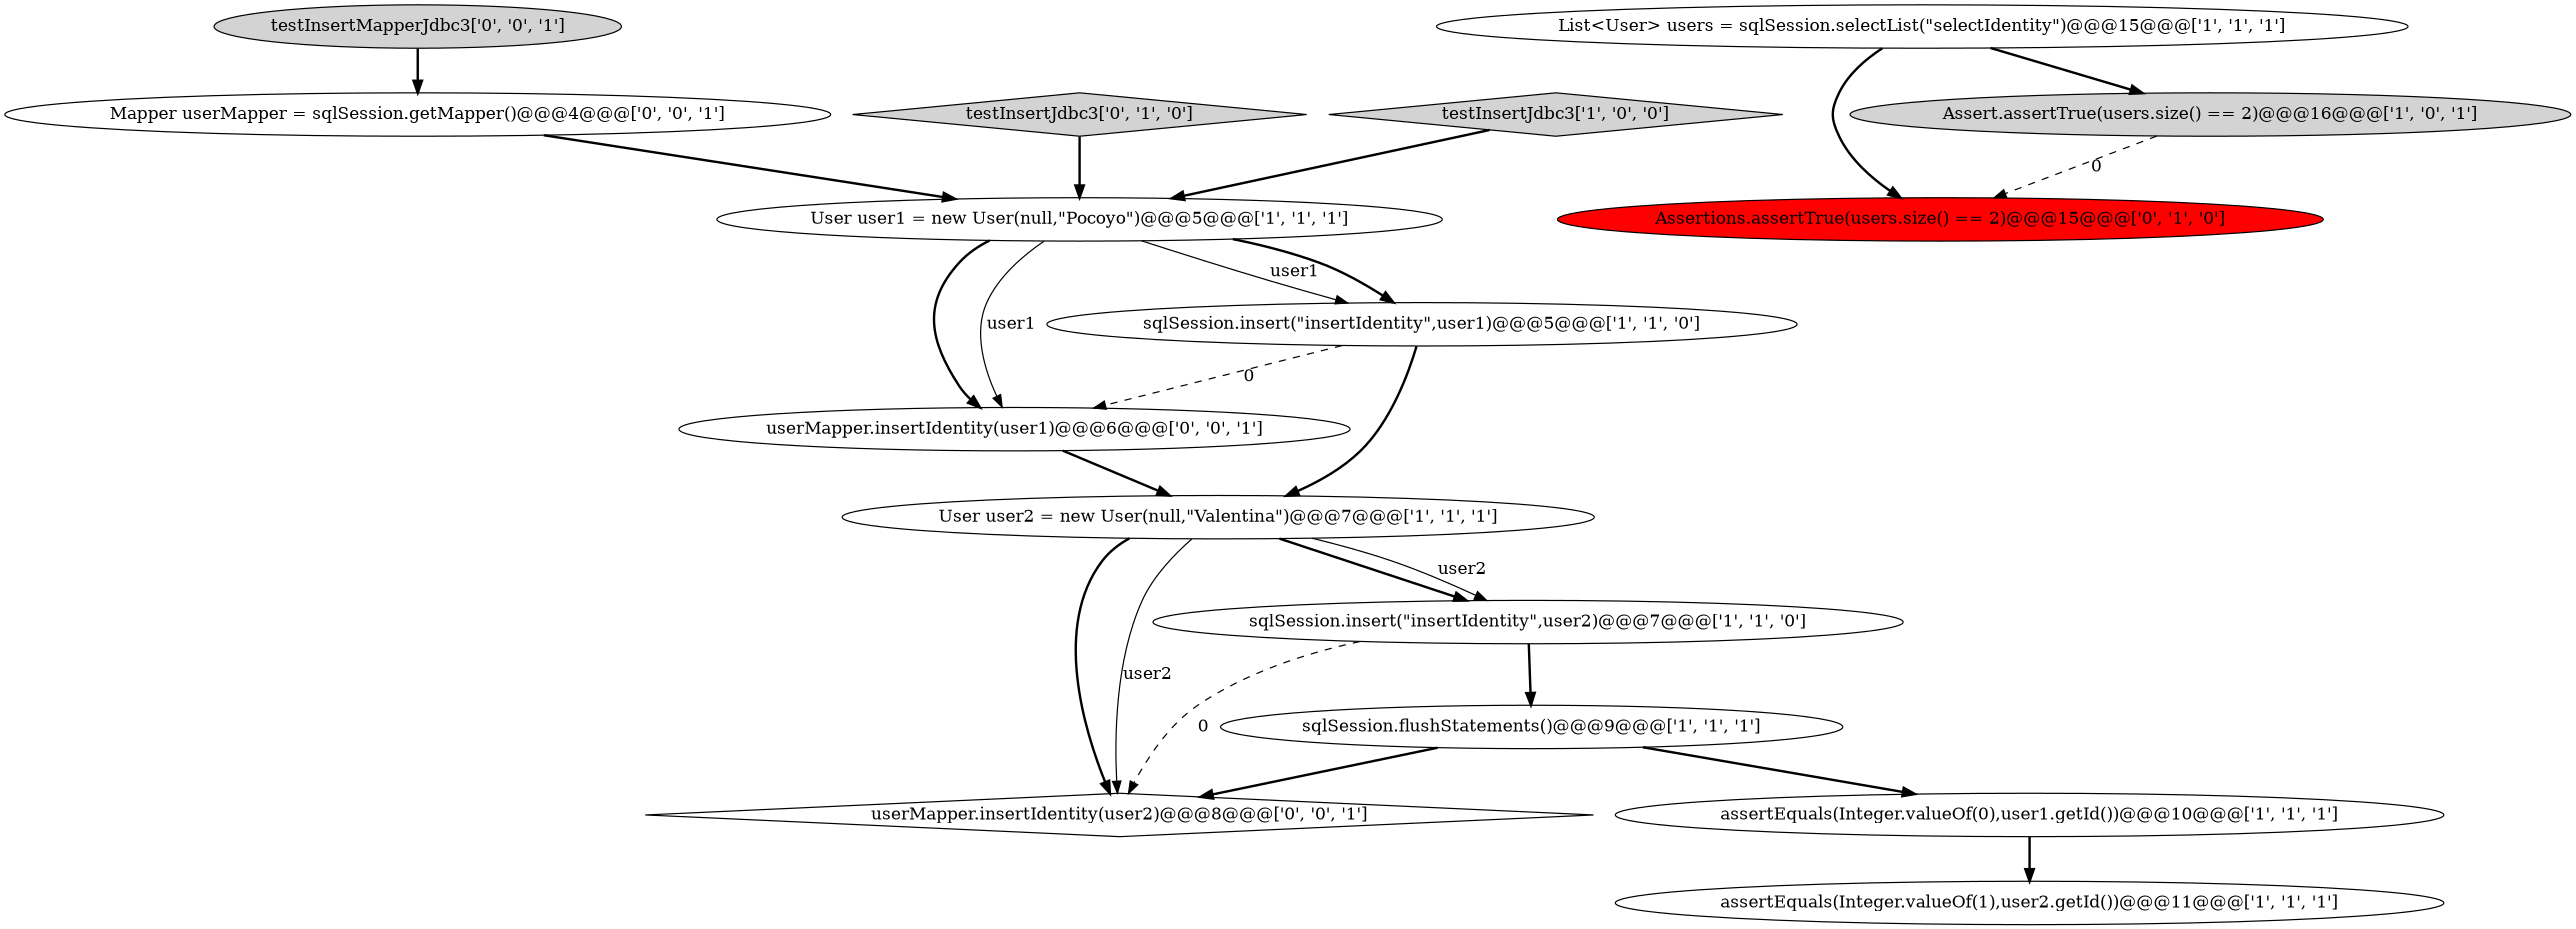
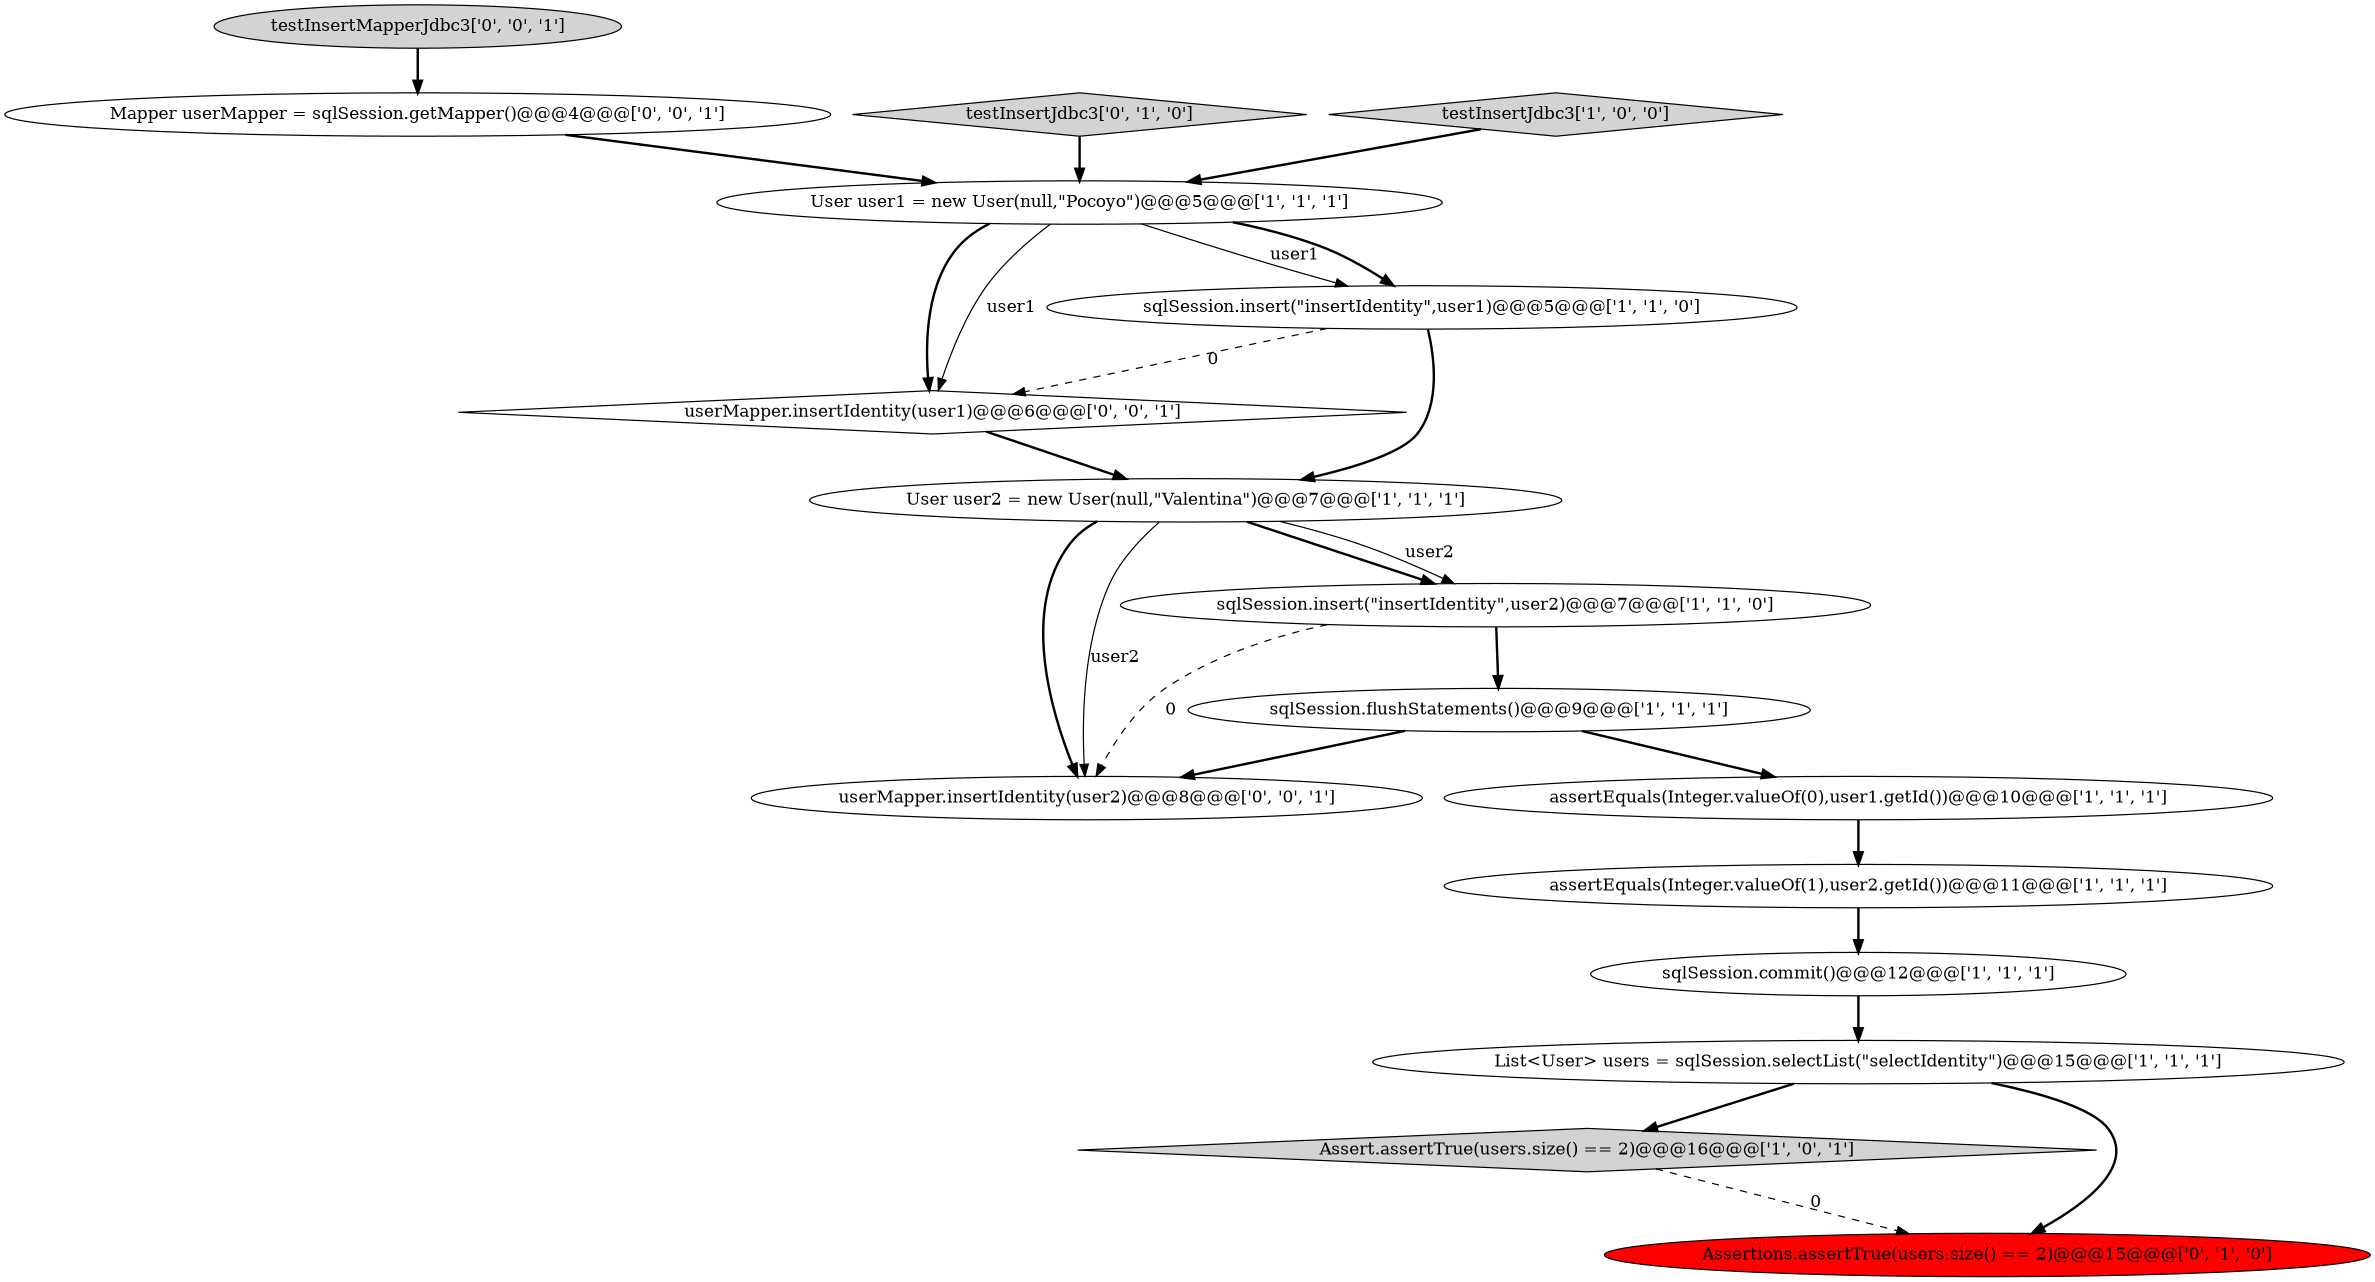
node "Assert.assertTrue(users.size() == 2)@@@16@@@['1', '0', '1']": shape ellipse -> diamond
node "userMapper.insertIdentity(user1)@@@6@@@['0', '0', '1']": shape ellipse -> diamond
node "userMapper.insertIdentity(user2)@@@8@@@['0', '0', '1']": shape diamond -> ellipse
node "sqlSession.commit()@@@12@@@['1', '1', '1']": added
